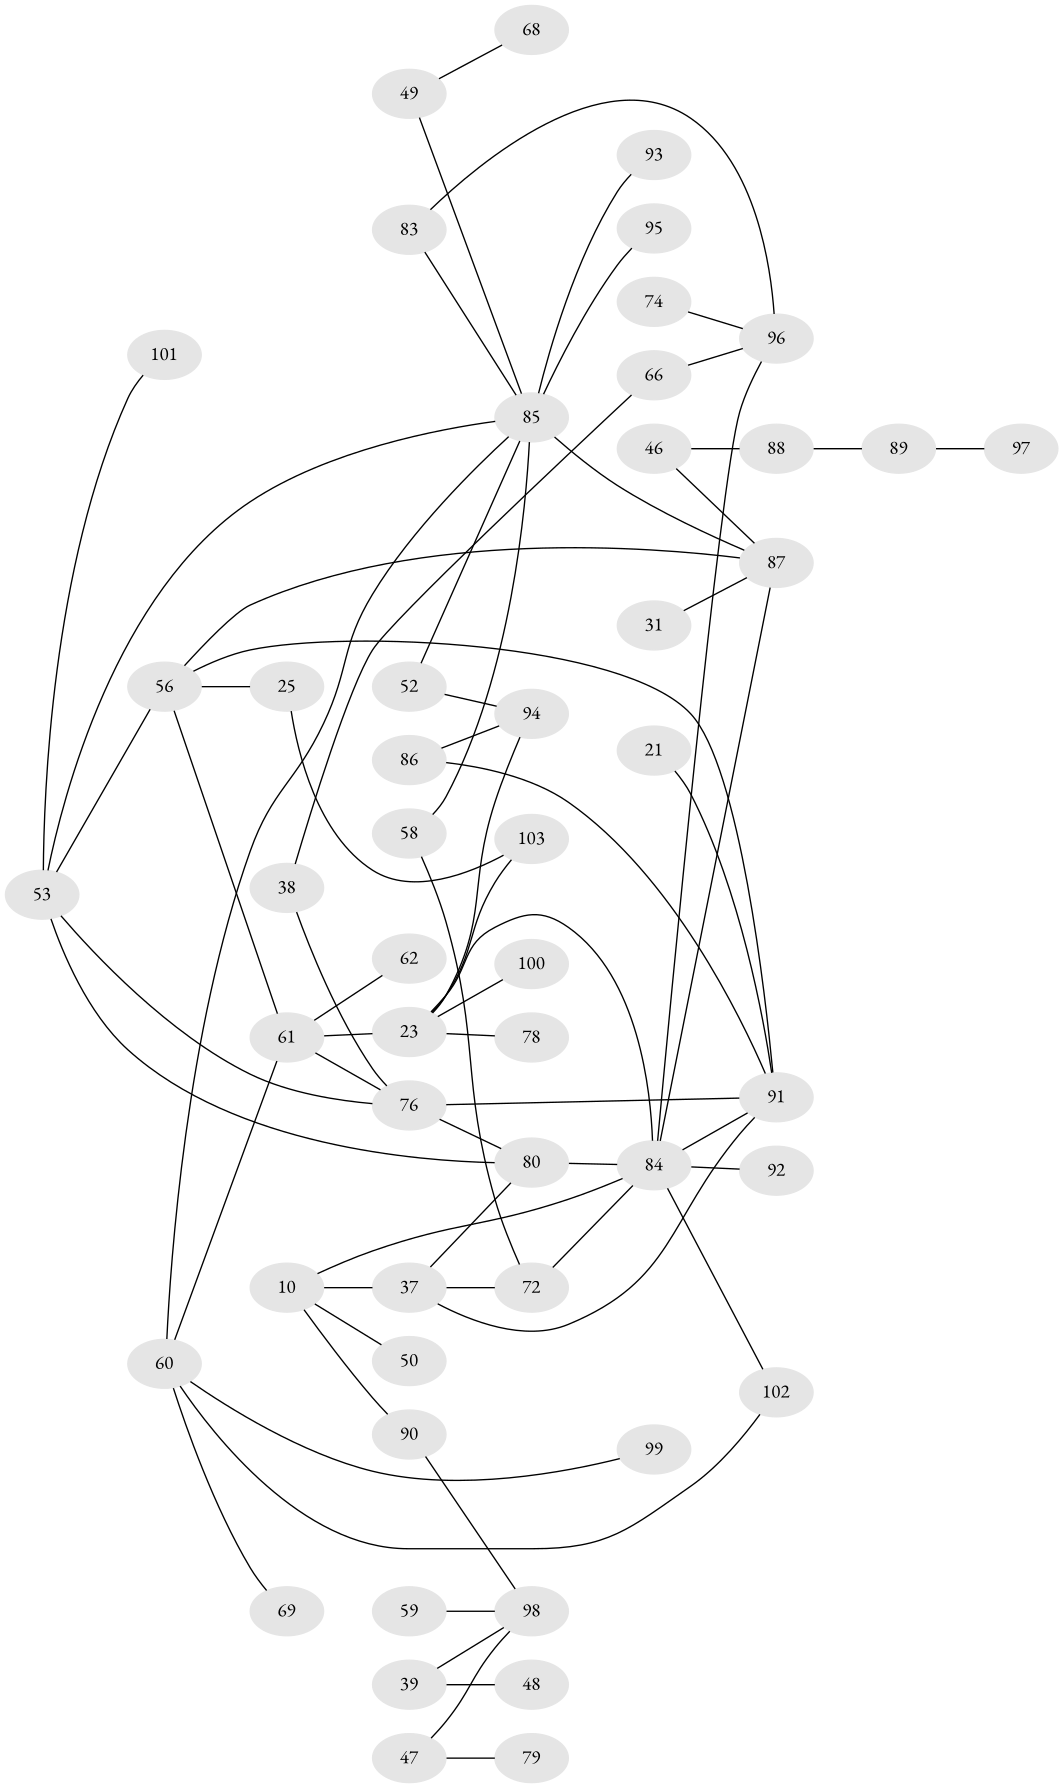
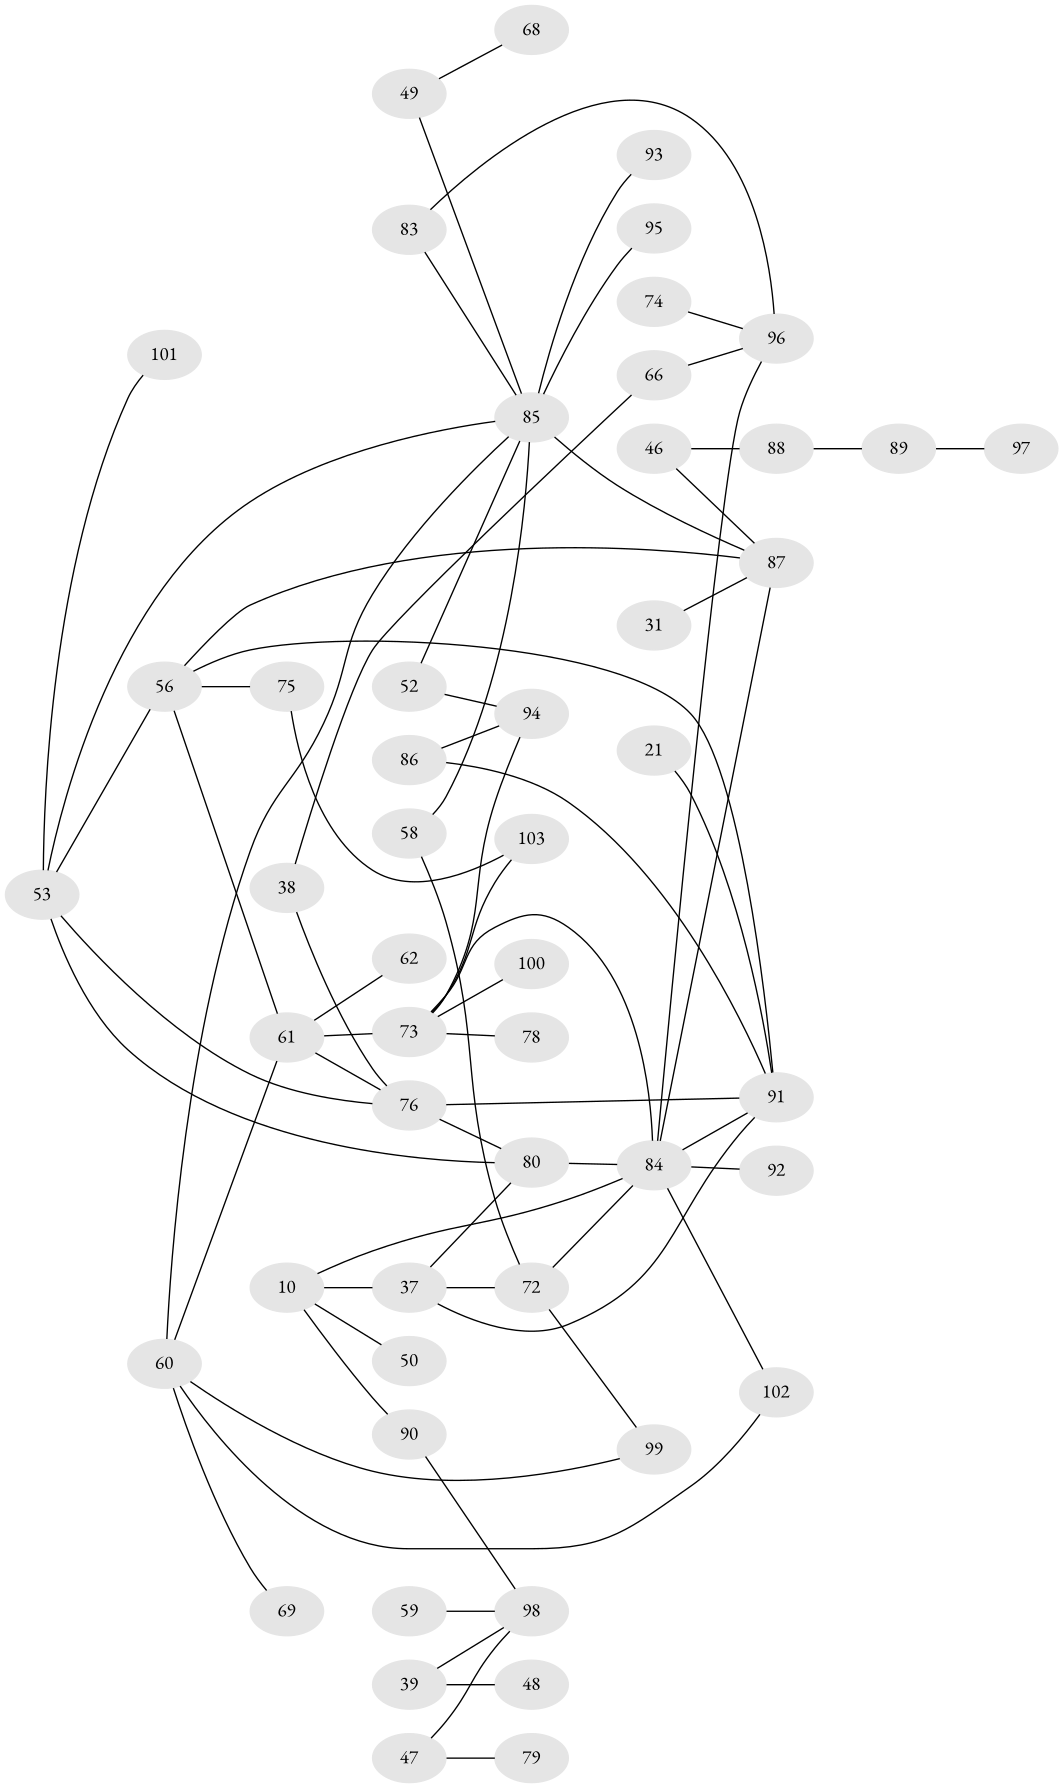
node "25": label "25" -> "75"
node "23": label "23" -> "73"
edge "72" -- "99": added
